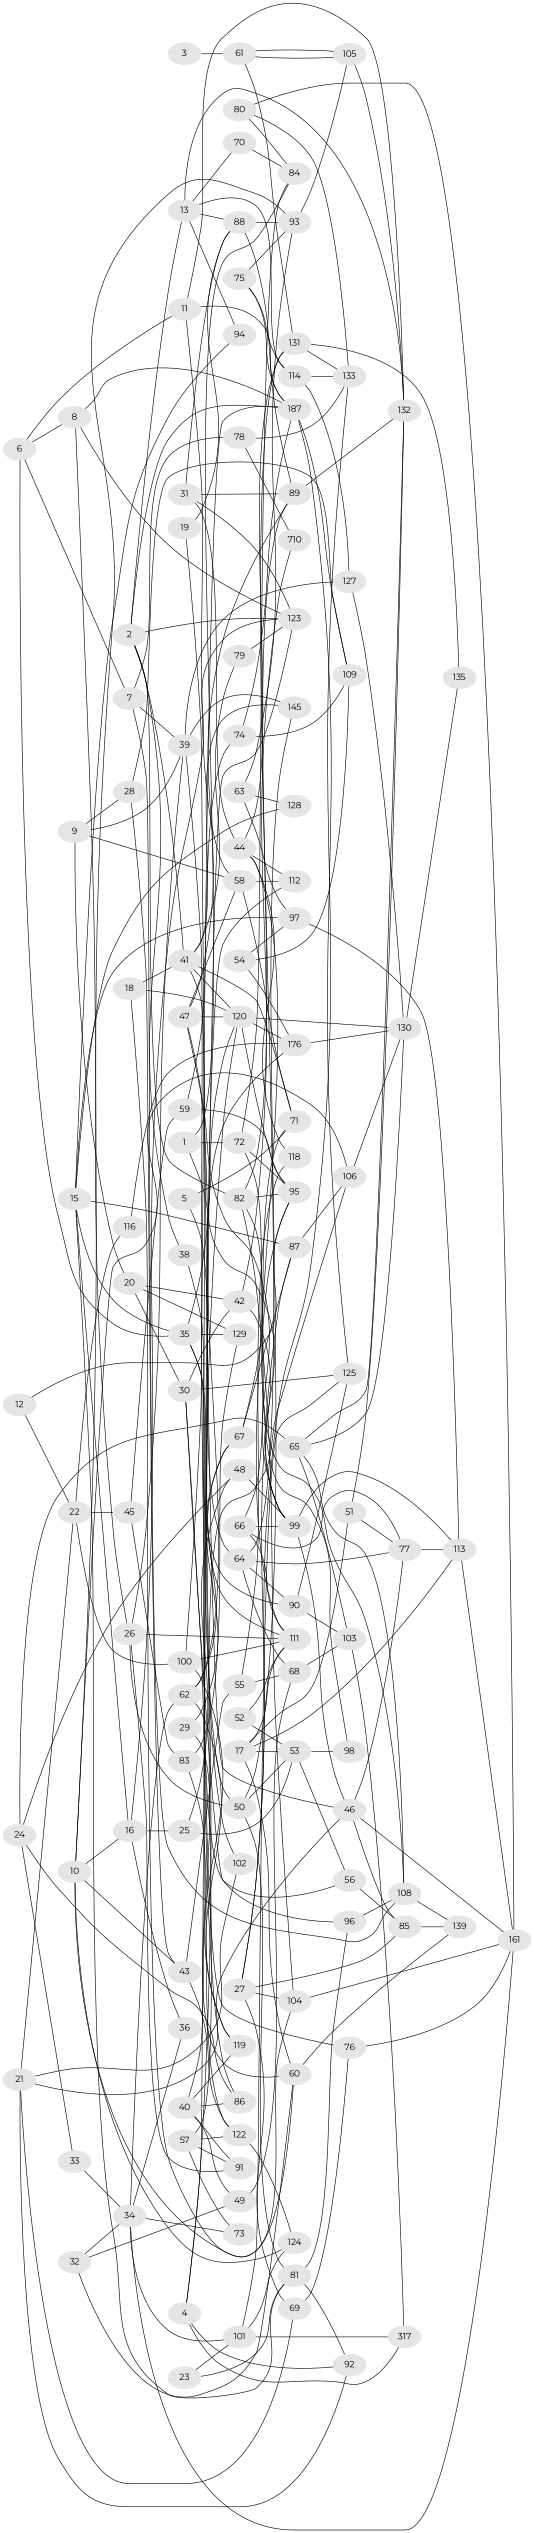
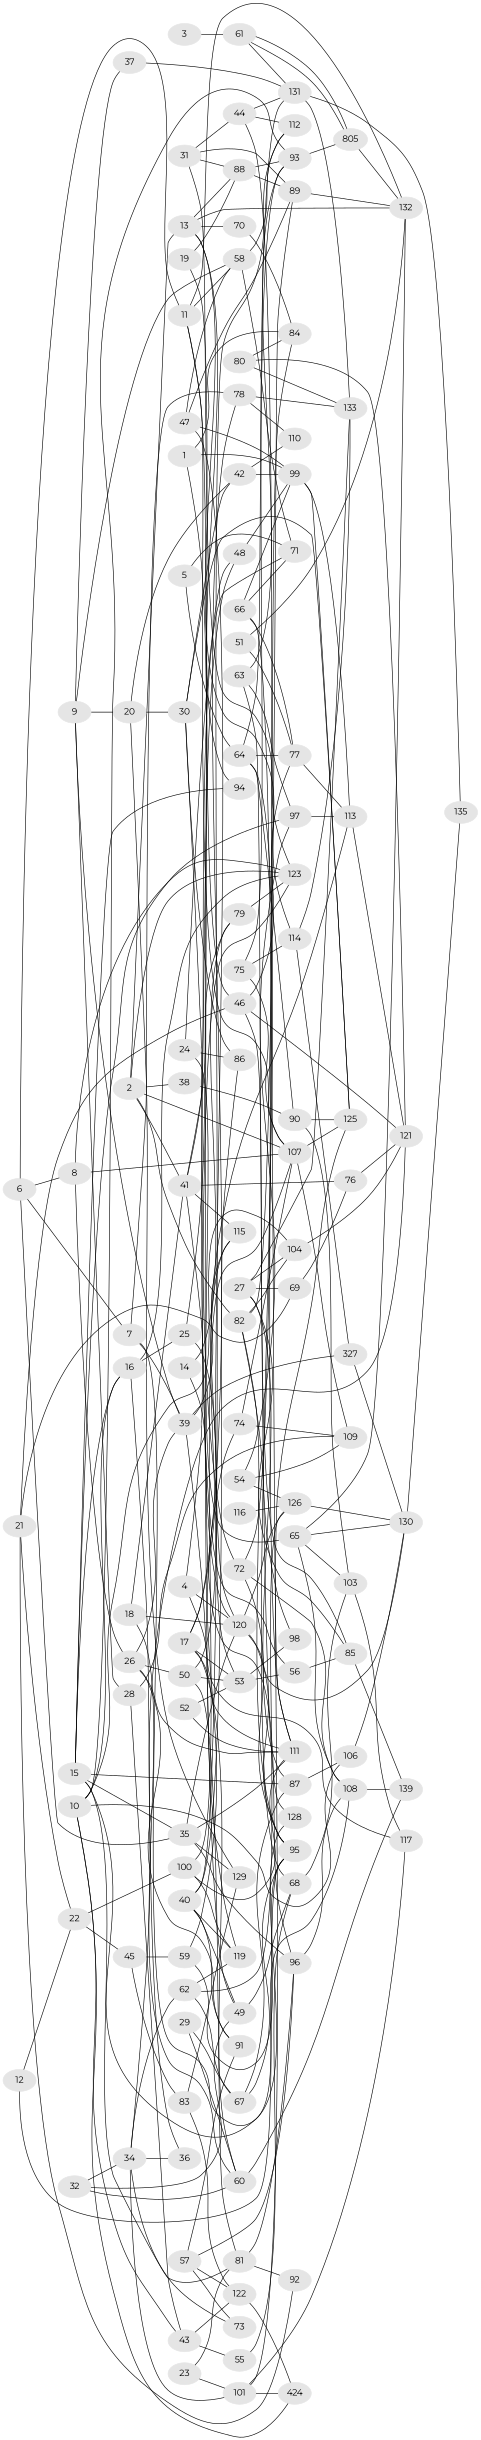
node "105": label "105" -> "805"
node "37": added
node "187": label "187" -> "107"
node "710": label "710" -> "110"
node "127": label "127" -> "327"
node "145": label "145" -> "115"
node "176": label "176" -> "126"
node "118": removed
edge "11" -- "49": added
edge "39" -- "50": now "39" -- "119"
node "14": added
edge "116" -- "22": removed
edge "106" -- "57": now "96" -- "57"
edge "51" -- "17": now "78" -- "17"
edge "99" -- "46": now "99" -- "125"
node "102": removed
node "161": label "161" -> "121"
node "33": removed
node "124": label "124" -> "424"
node "317": label "317" -> "117"
edge "4" -- "92": removed
